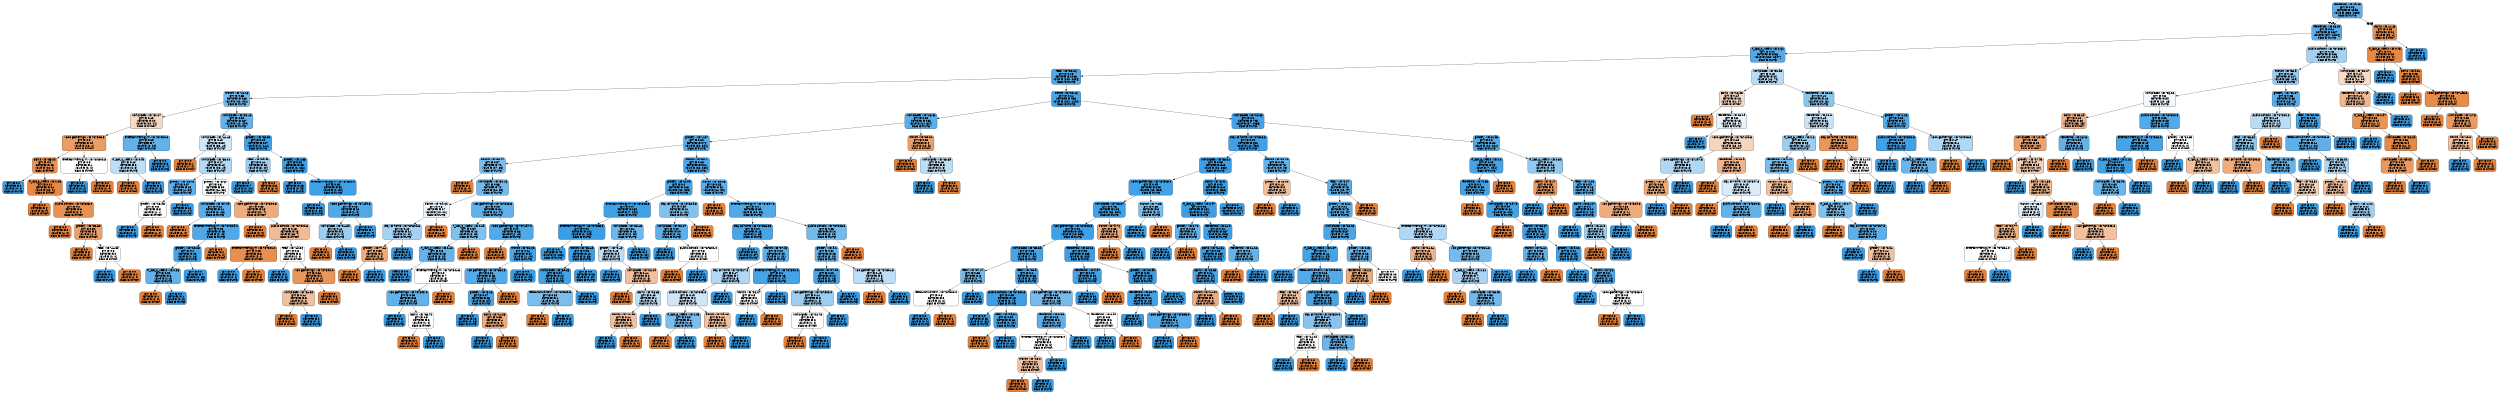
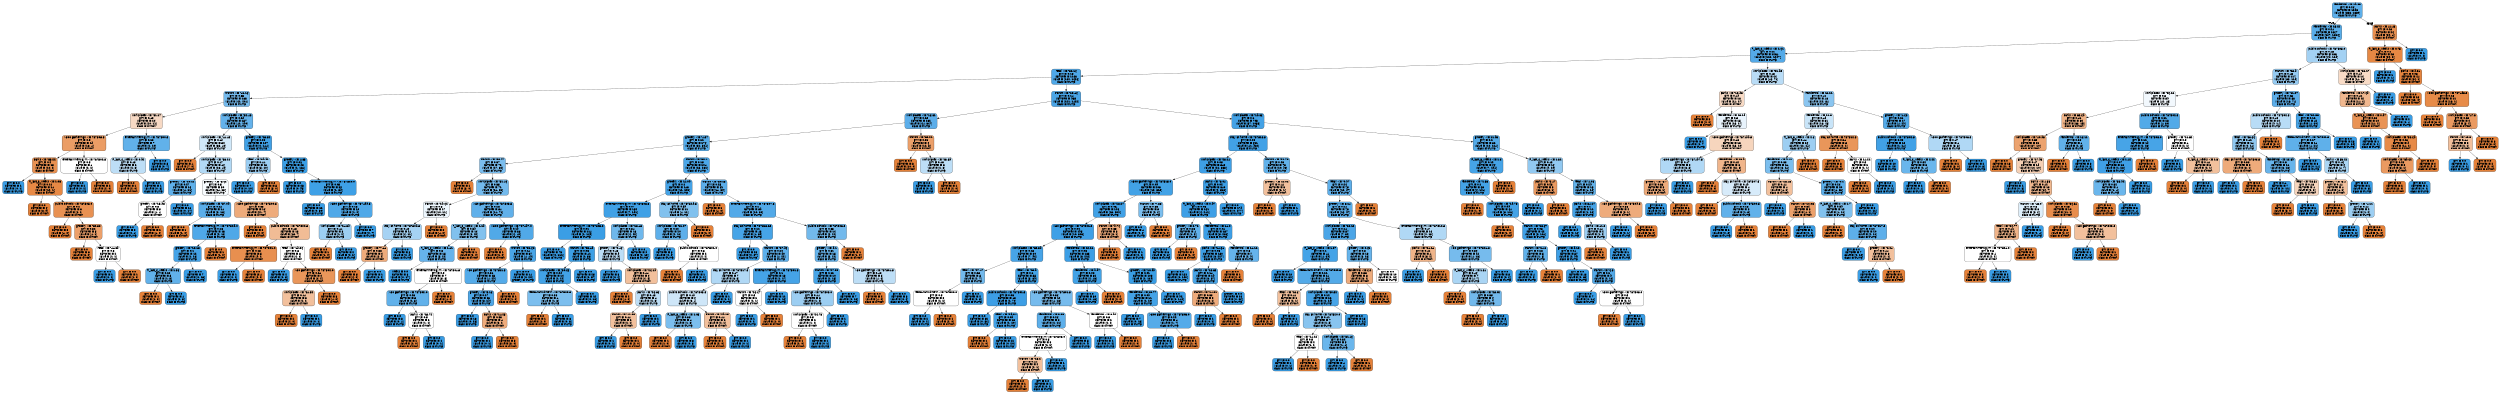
node "gini = 0.0 samples = 14 value = [0, 20] class = trump": label "gini = 0.0 samples = 14 value = [0, 20] class = trump" -> "gini = 0.0 samples = 14 value = [0, 20] grocery = trump"
node "gini = 0.0 samples = 121 value = [0, 190] class = trump": added
node "gini = 0.0 samples = 6 value = [0, 9] class = trump": removed
node "gini = 0.0 samples = 9 value = [0, 6] class = trump": label "gini = 0.0 samples = 9 value = [0, 6] class = trump" -> "gini = 0.0 samples = 5 value = [0, 6] class = trump"
